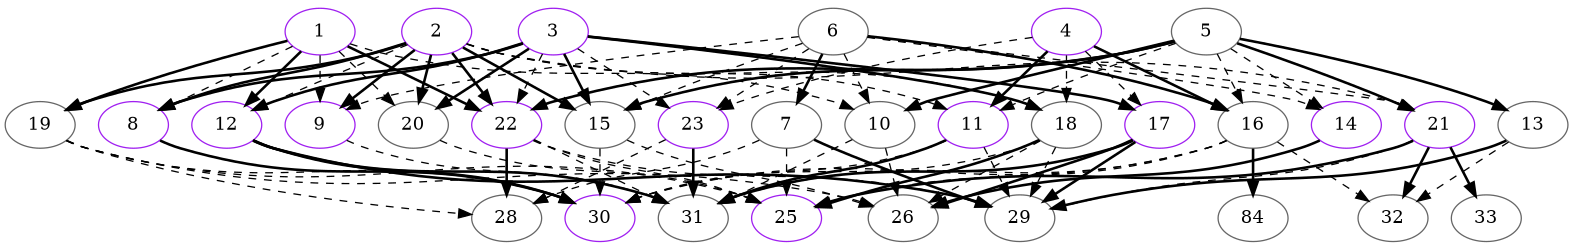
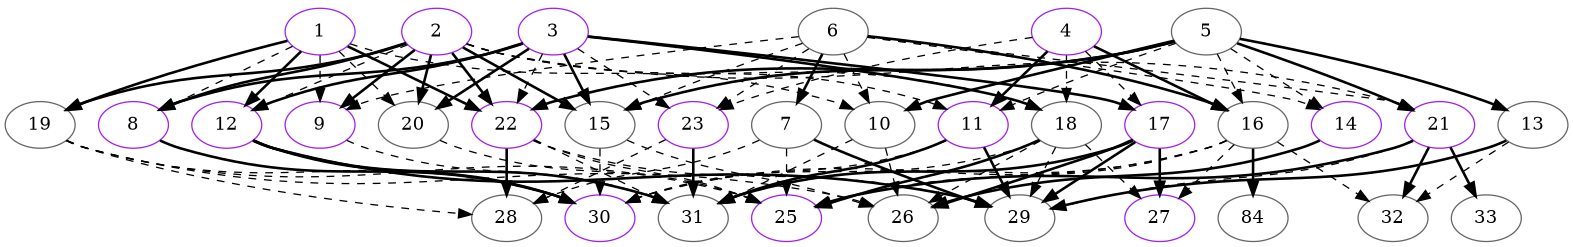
edge "11" -> "29": style dashed -> bold
node "27": added
